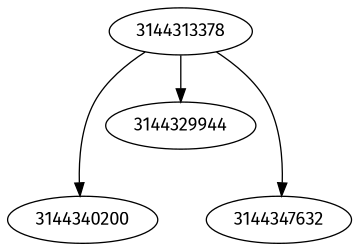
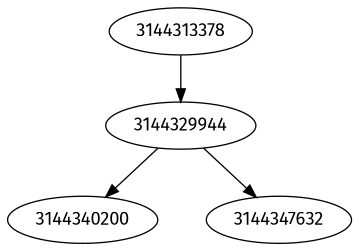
edge "3144313378" -> "3144340200": now "3144329944" -> "3144340200"
edge "3144313378" -> "3144347632": now "3144329944" -> "3144347632"
